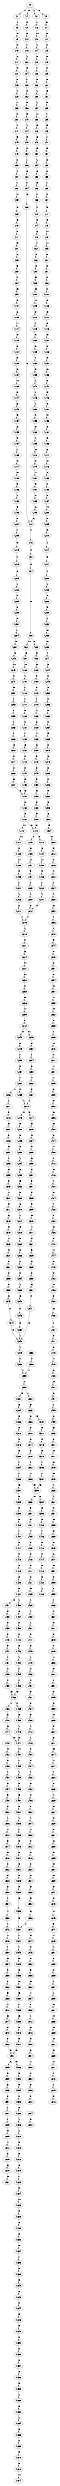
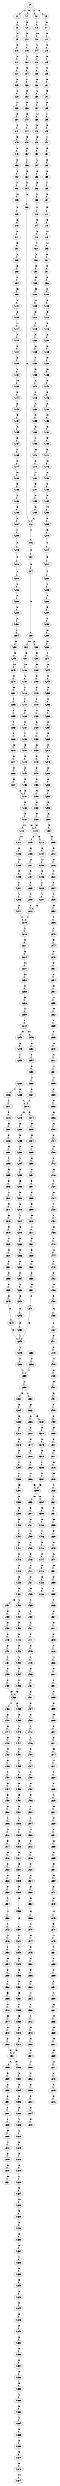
node "S257": removed
edge "S474" -> "S477": now "S474" -> "S478"
edge "S536" -> "S537": now "S536" -> "S540"
edge "S600" -> "S604": added, label "R"
